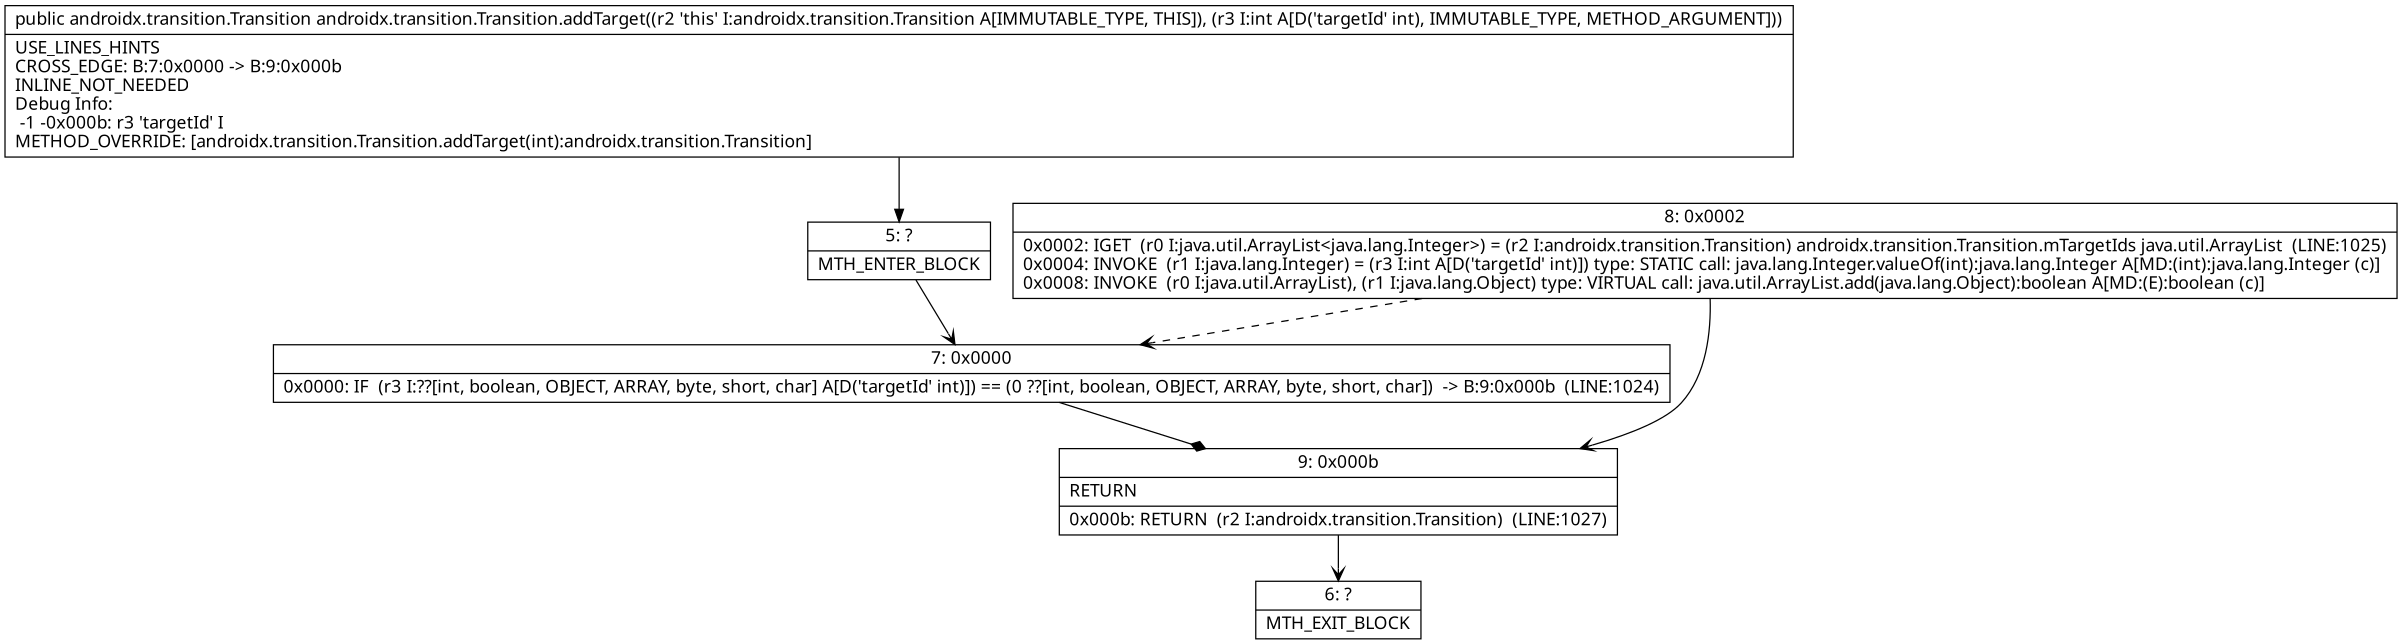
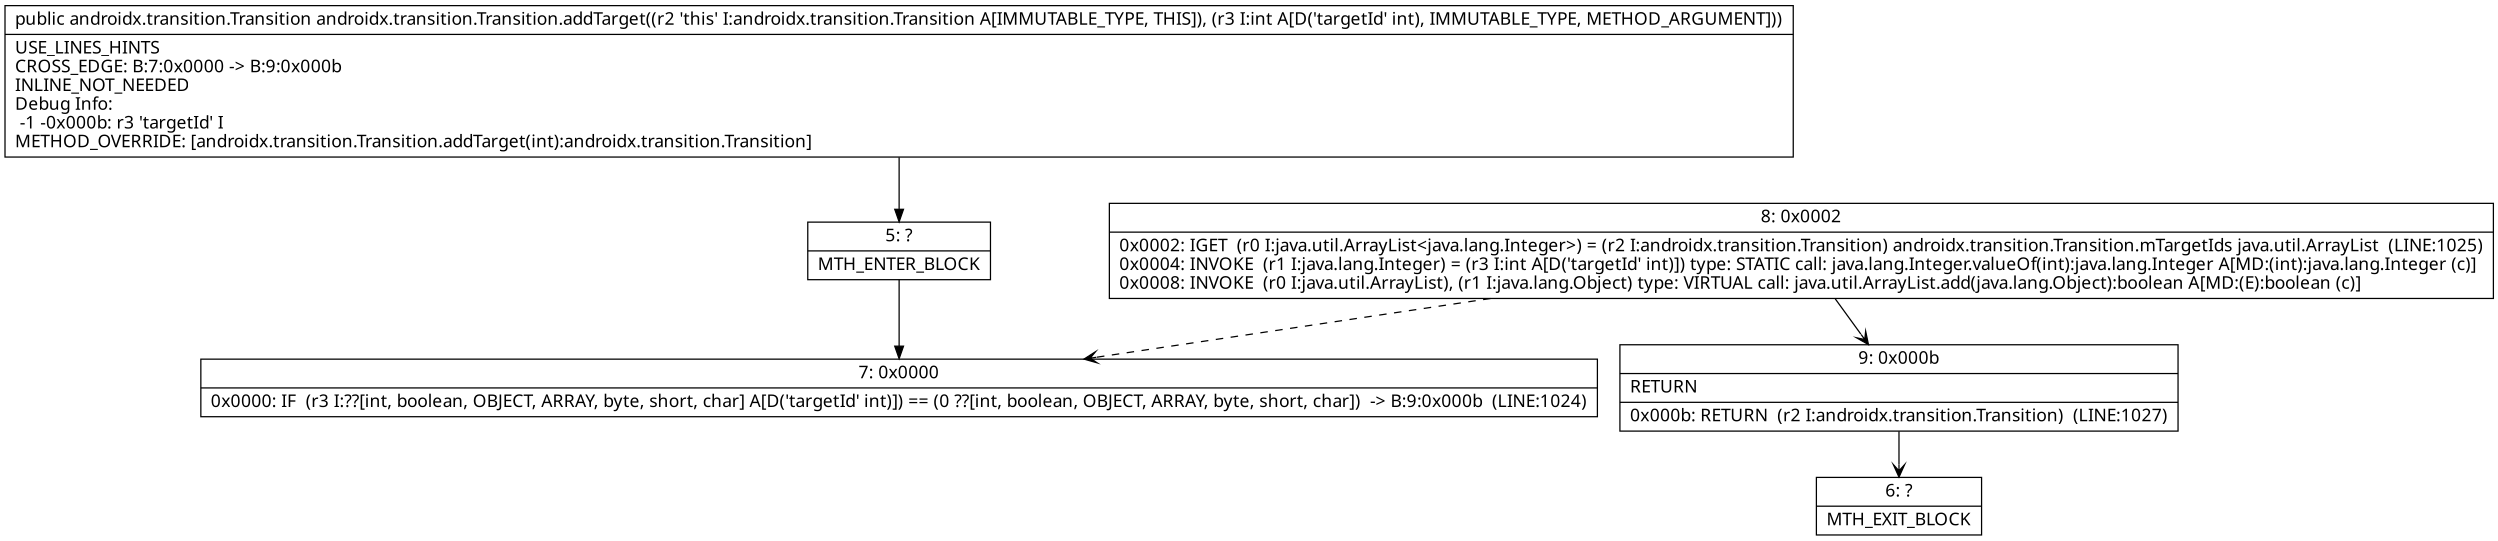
edge "5: ?" -> "7: 0x0000": arrowhead vee -> normal
edge "7: 0x0000" -> "9: 0x000b": removed
